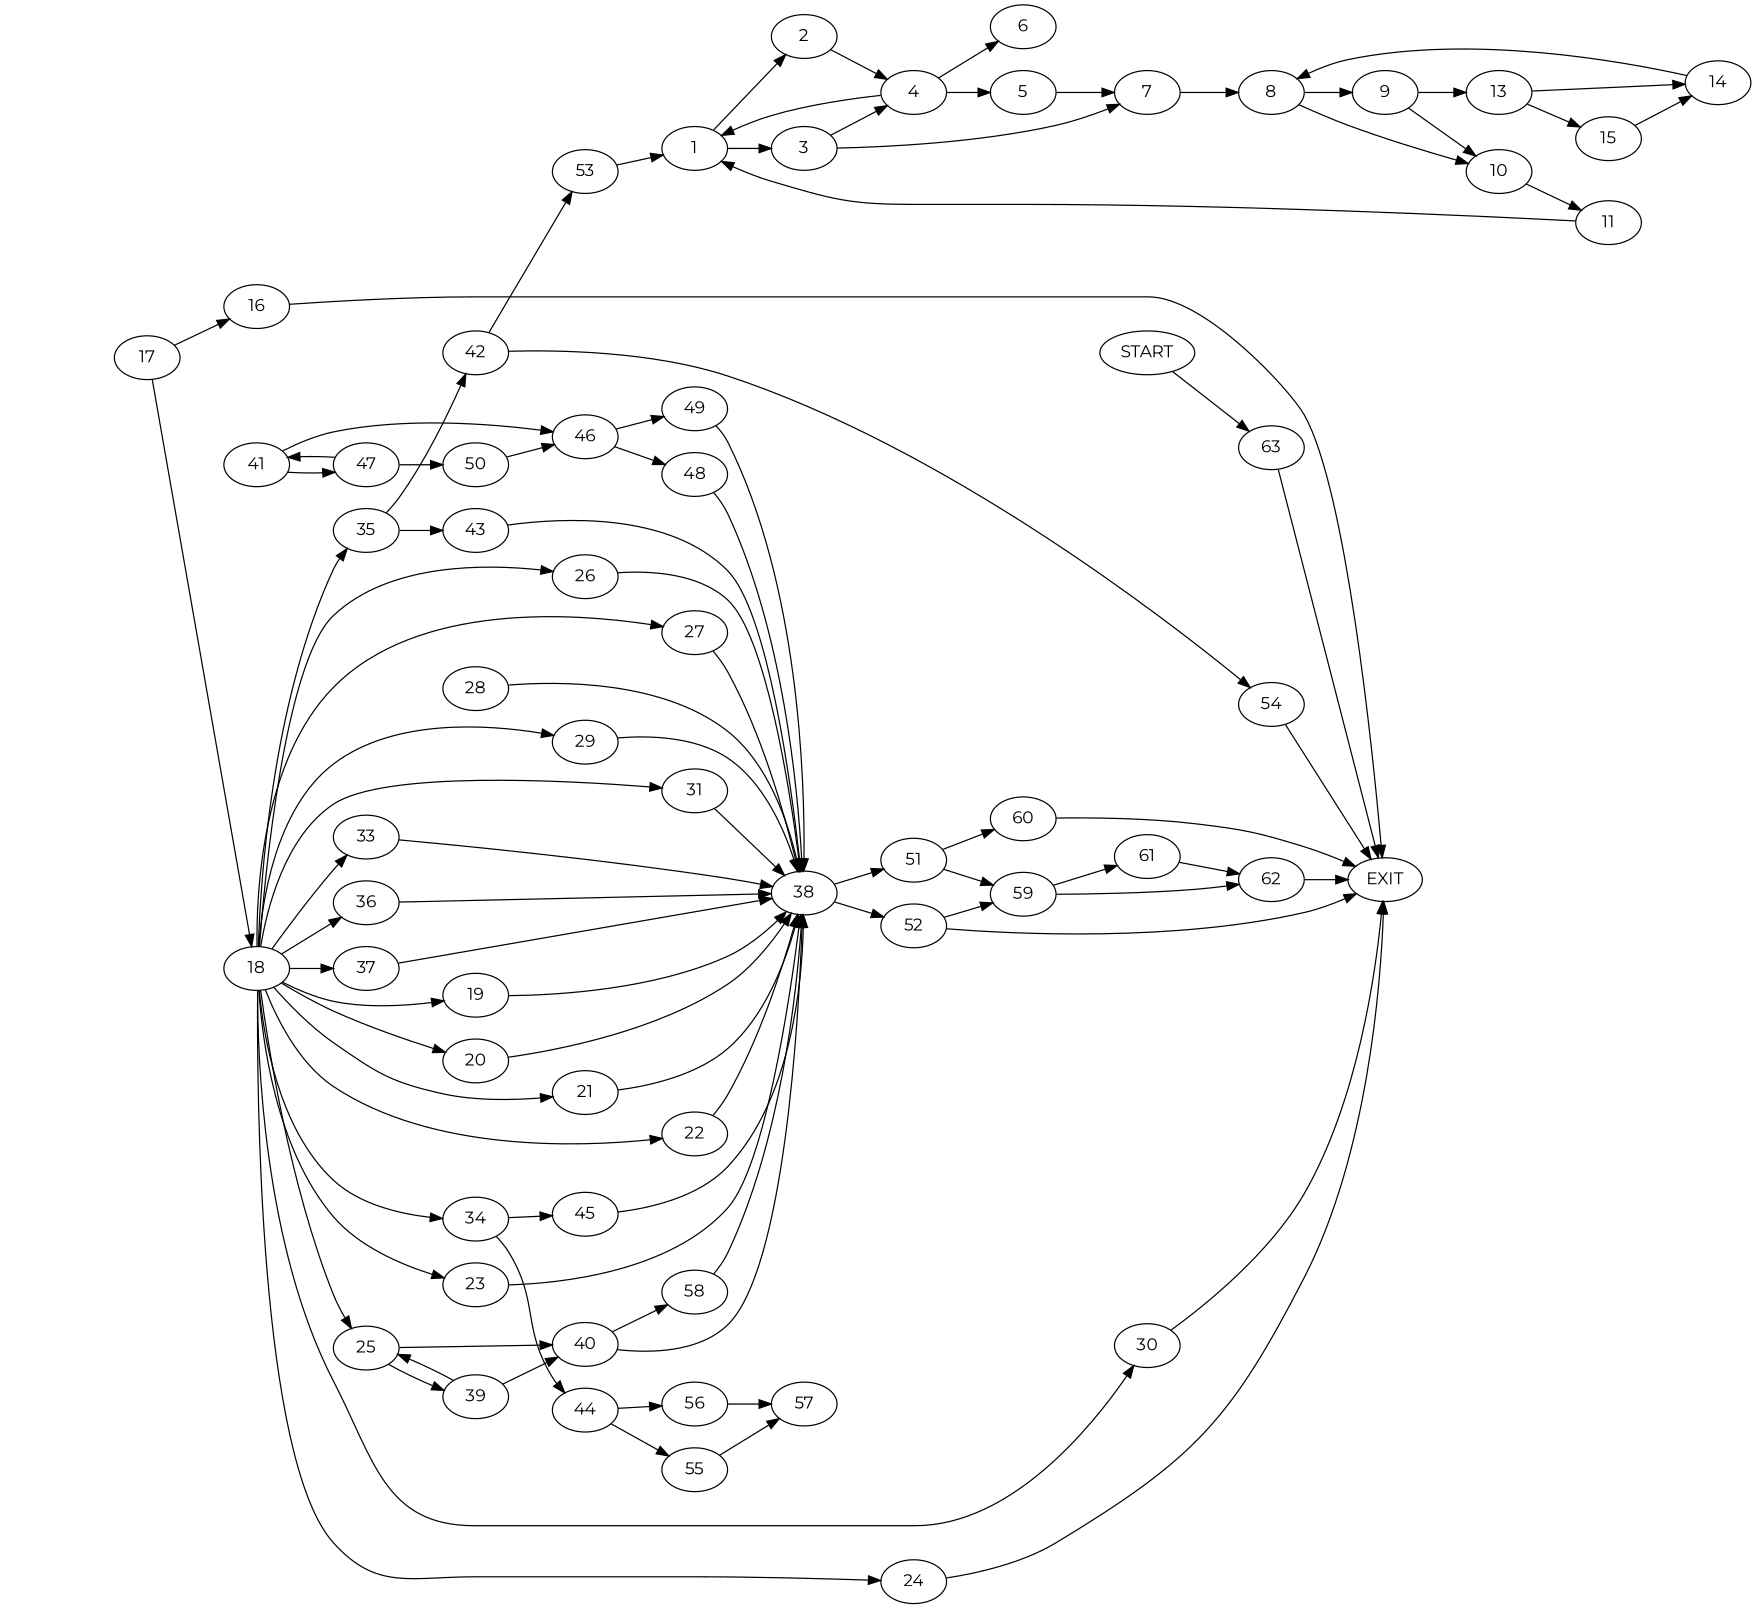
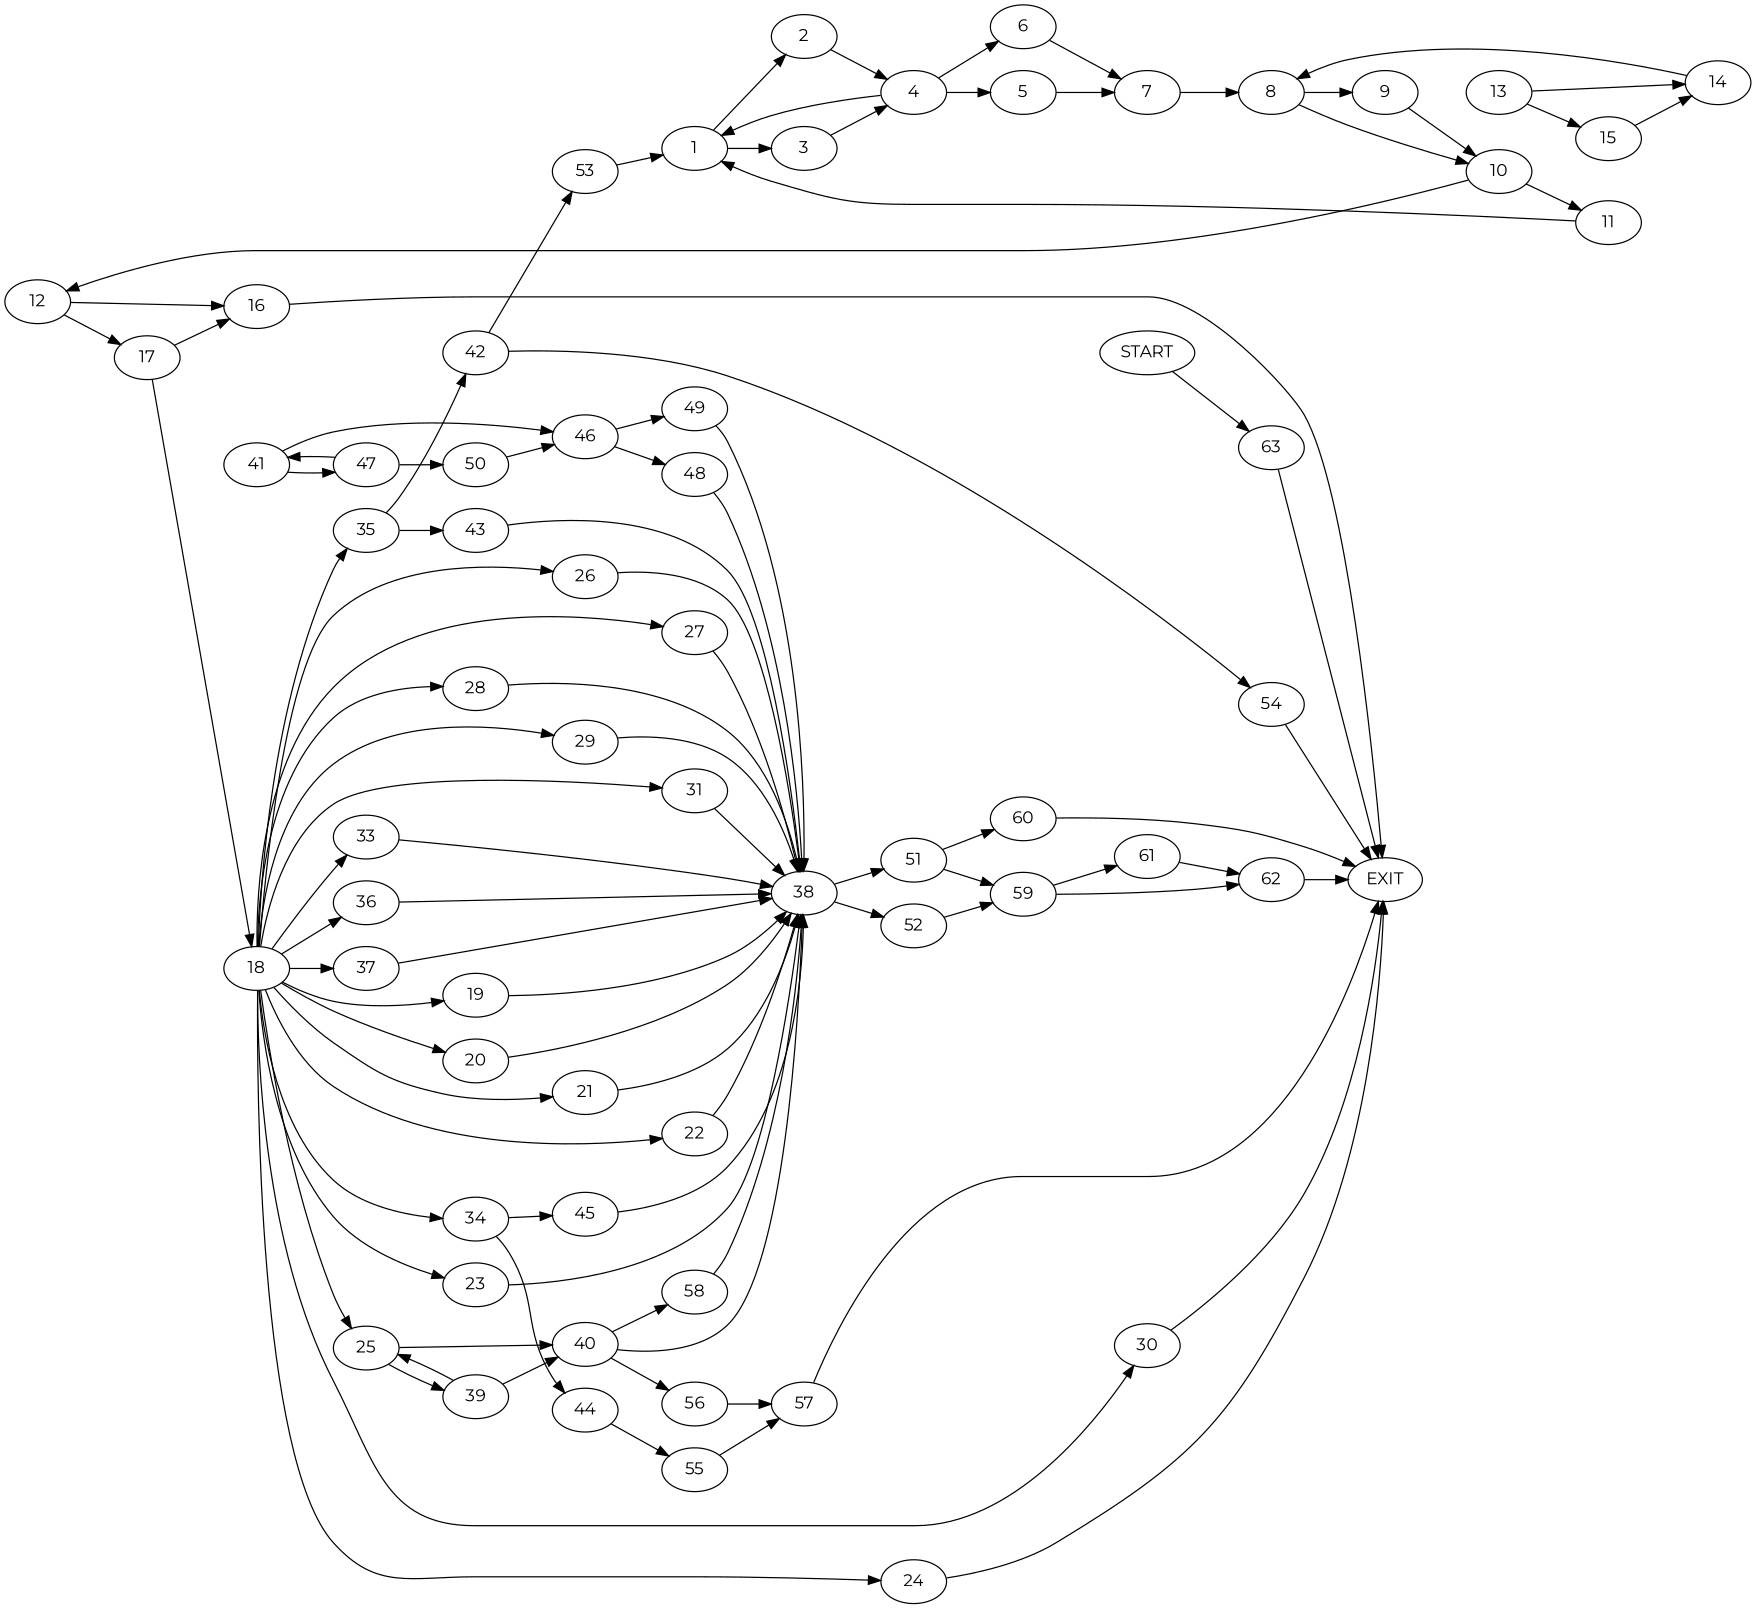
edge "9" -> "13": removed
edge "3" -> "7": now "6" -> "7"
node "12": added
edge "18" -> "28": added
edge "52" -> "EXIT": now "57" -> "EXIT"
edge "44" -> "56": now "40" -> "56"
